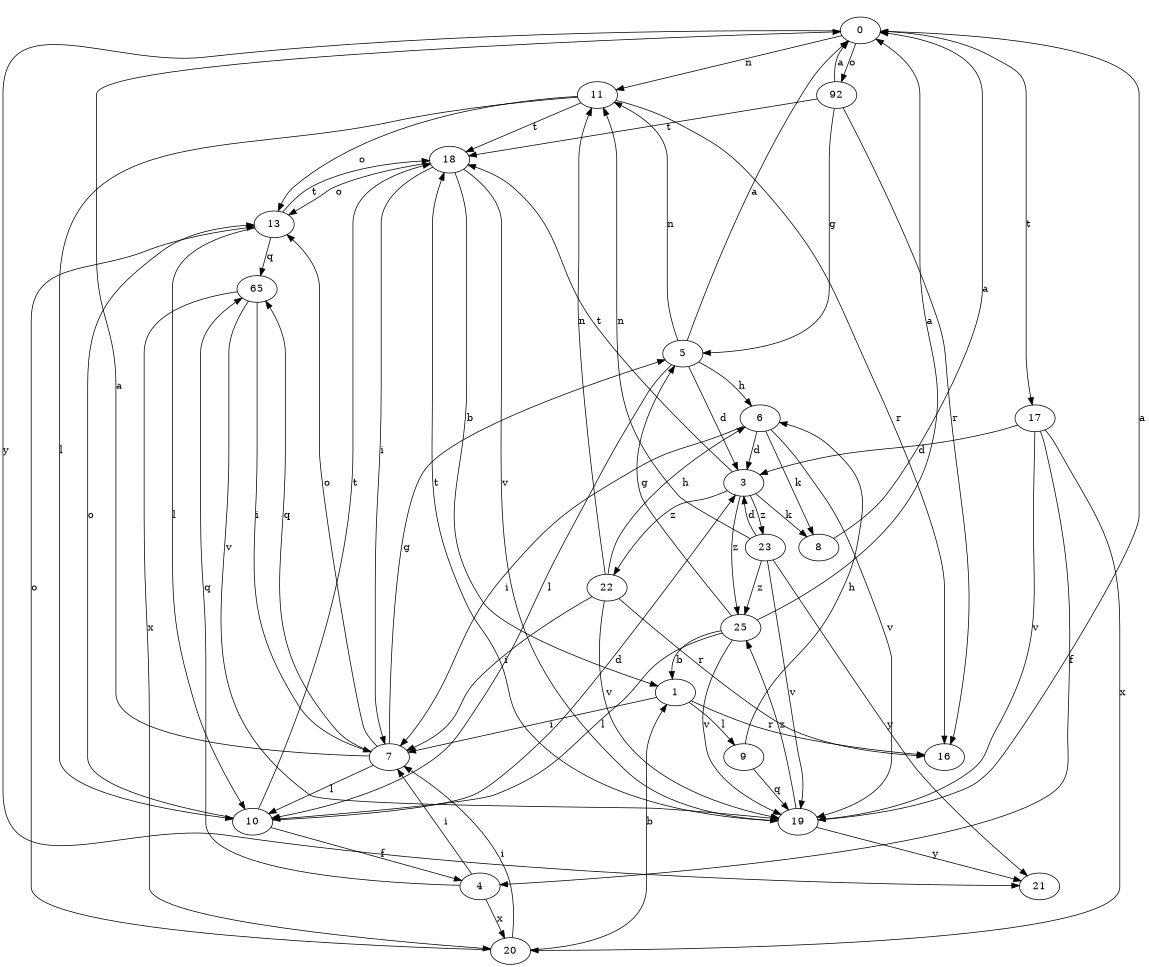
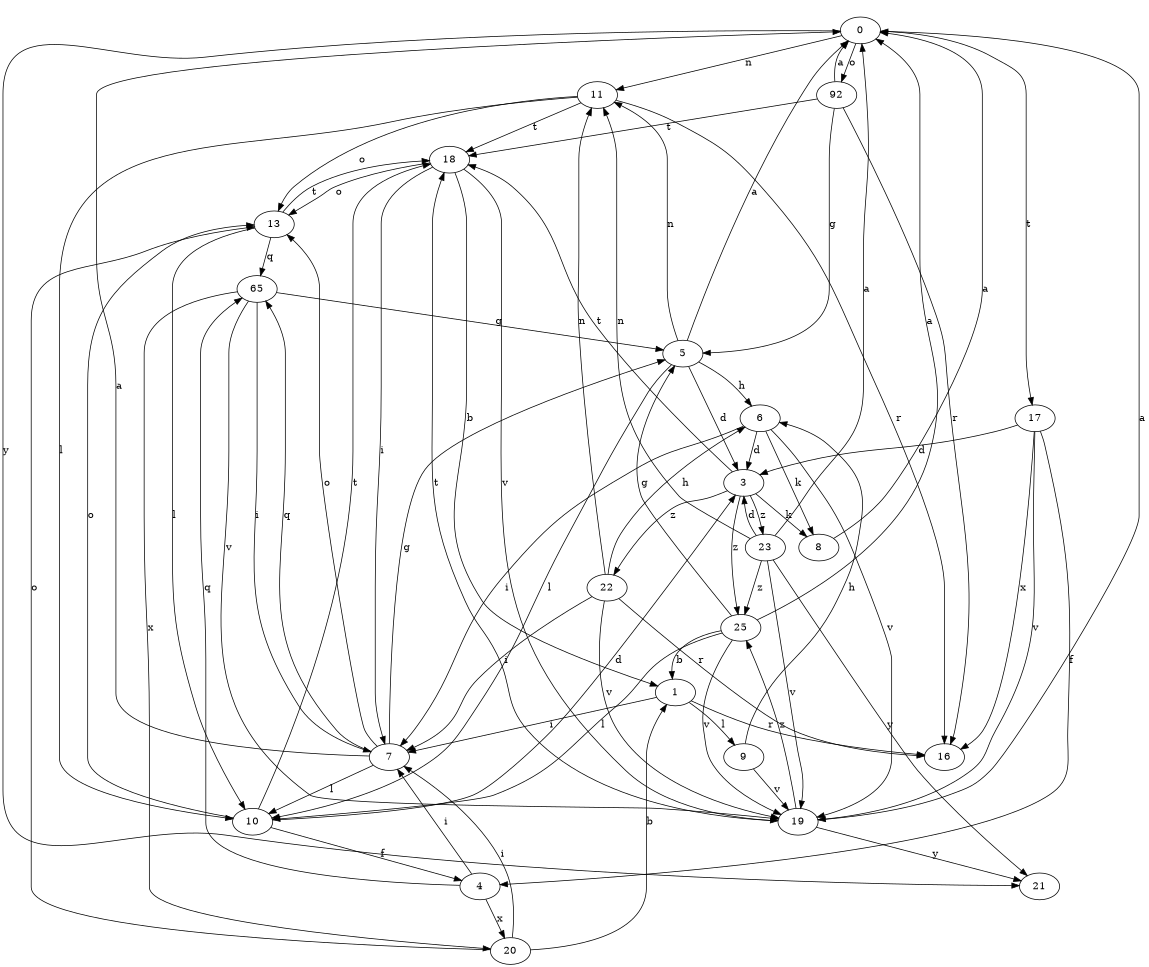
edge "23" -> "0": added, label "a"
edge "65" -> "5": added, label "g"
edge "9" -> "19": label "q" -> "v"
edge "17" -> "20": now "17" -> "16"
